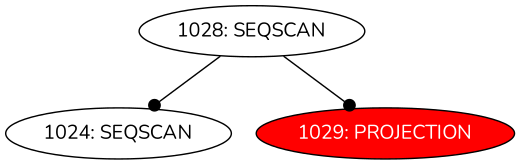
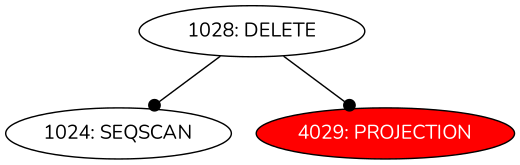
node "1028: SEQSCAN": label "1028: SEQSCAN" -> "1028: DELETE"
node "1029: PROJECTION": label "1029: PROJECTION" -> "4029: PROJECTION"
